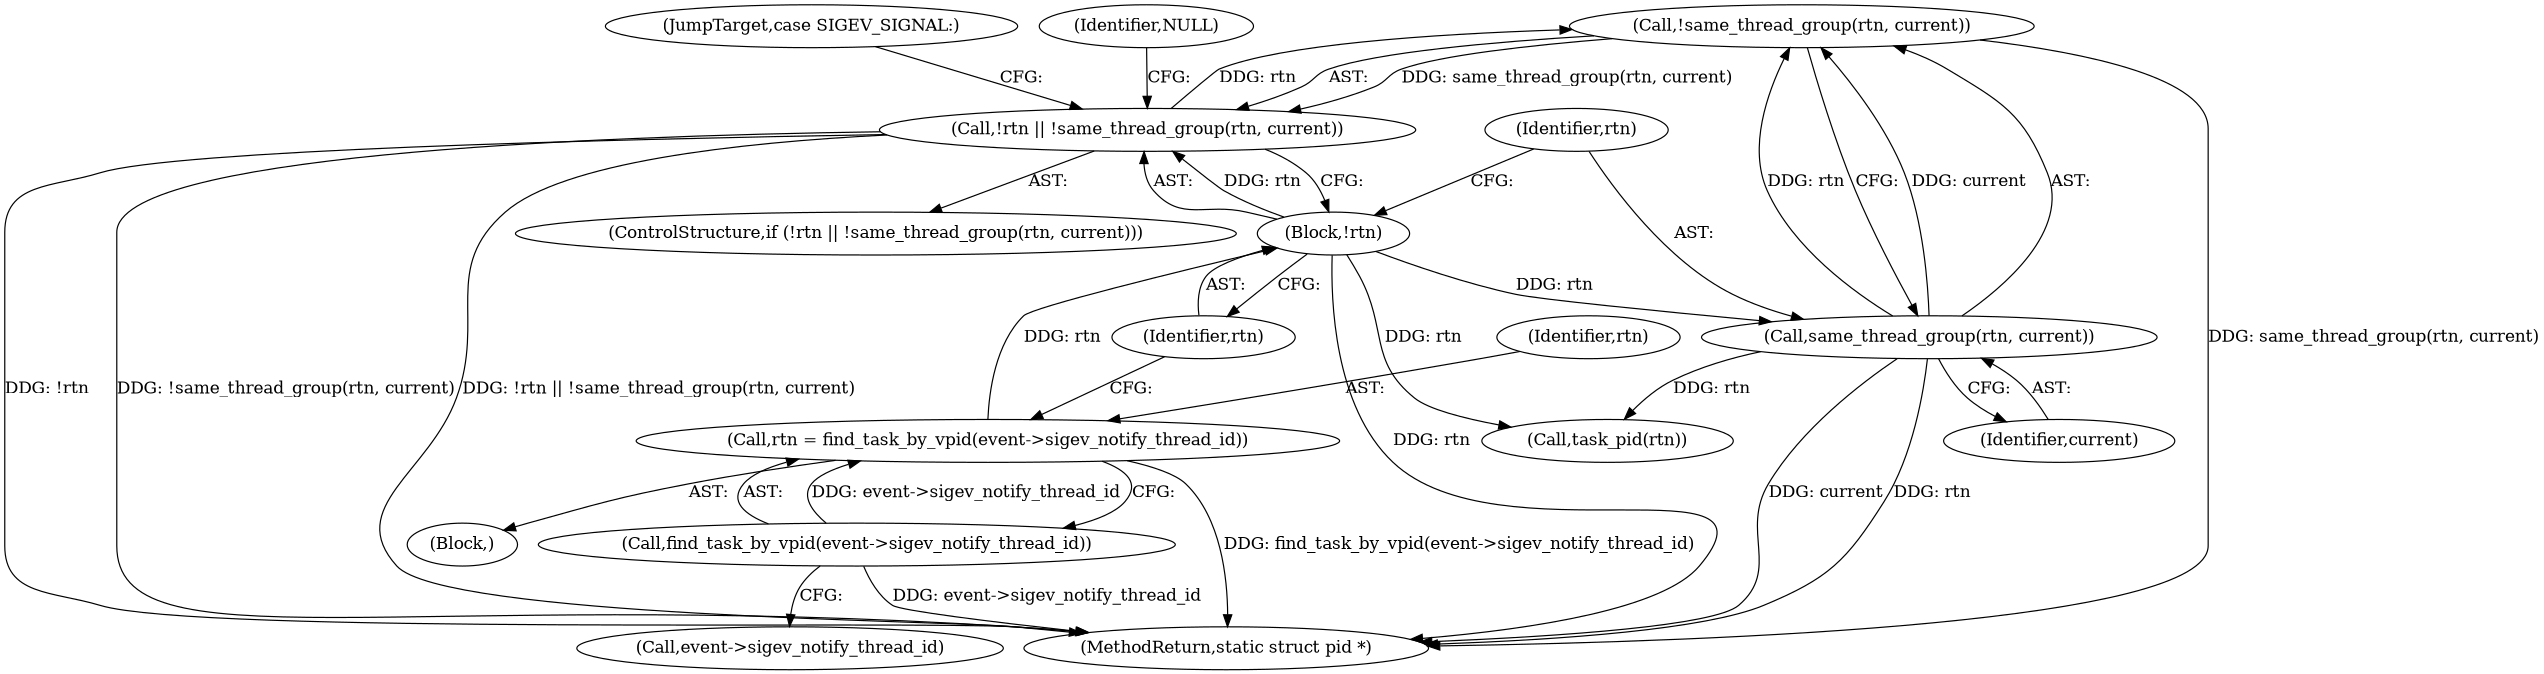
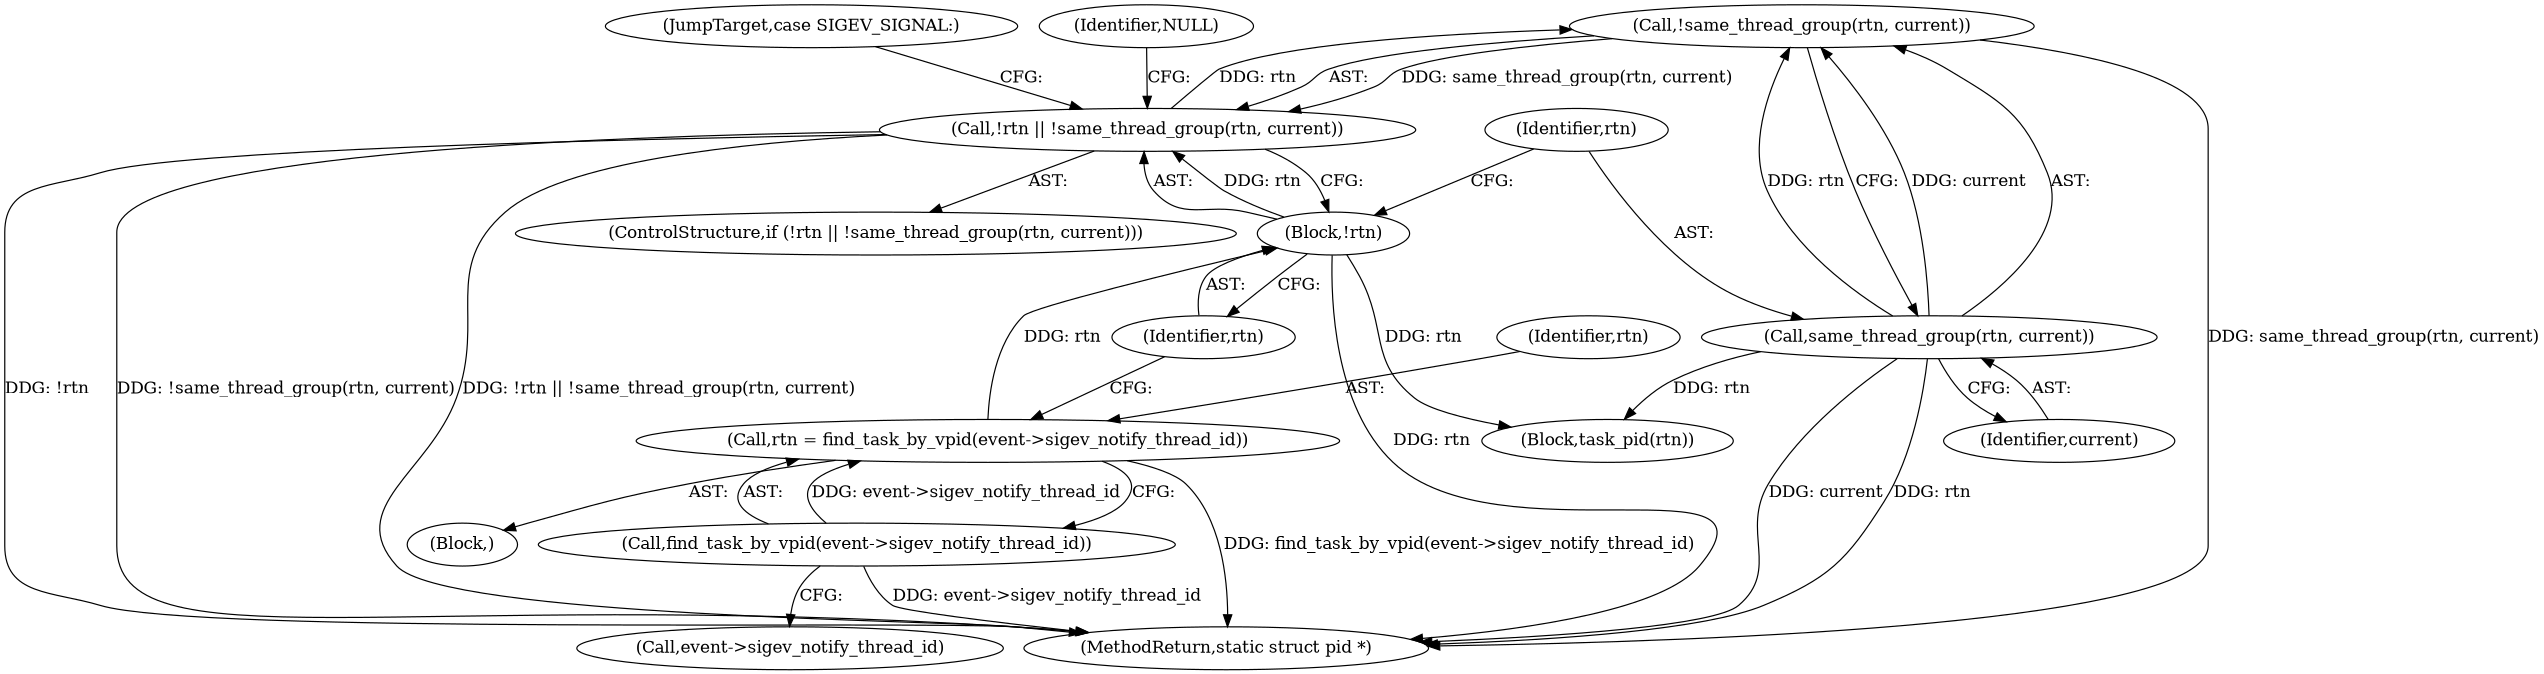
edge "(Block,!rtn)" -> "(Call,same_thread_group(rtn, current))": removed, label "DDG: rtn"
node "(Call,task_pid(rtn))": label "(Call,task_pid(rtn))" -> "(Block,task_pid(rtn))"
